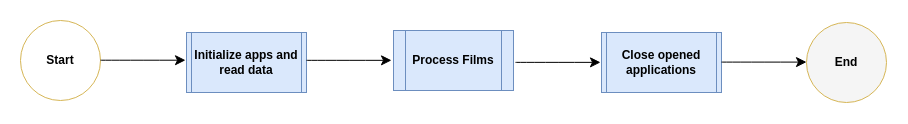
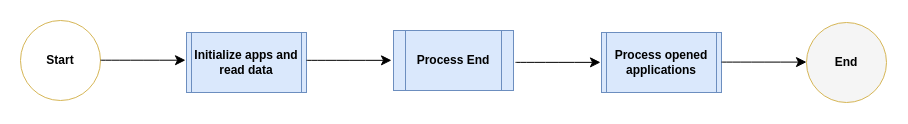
node "Process Films": label "Process Films" -> "Process End"
node "Close opened applications": label "Close opened applications" -> "Process opened applications"
